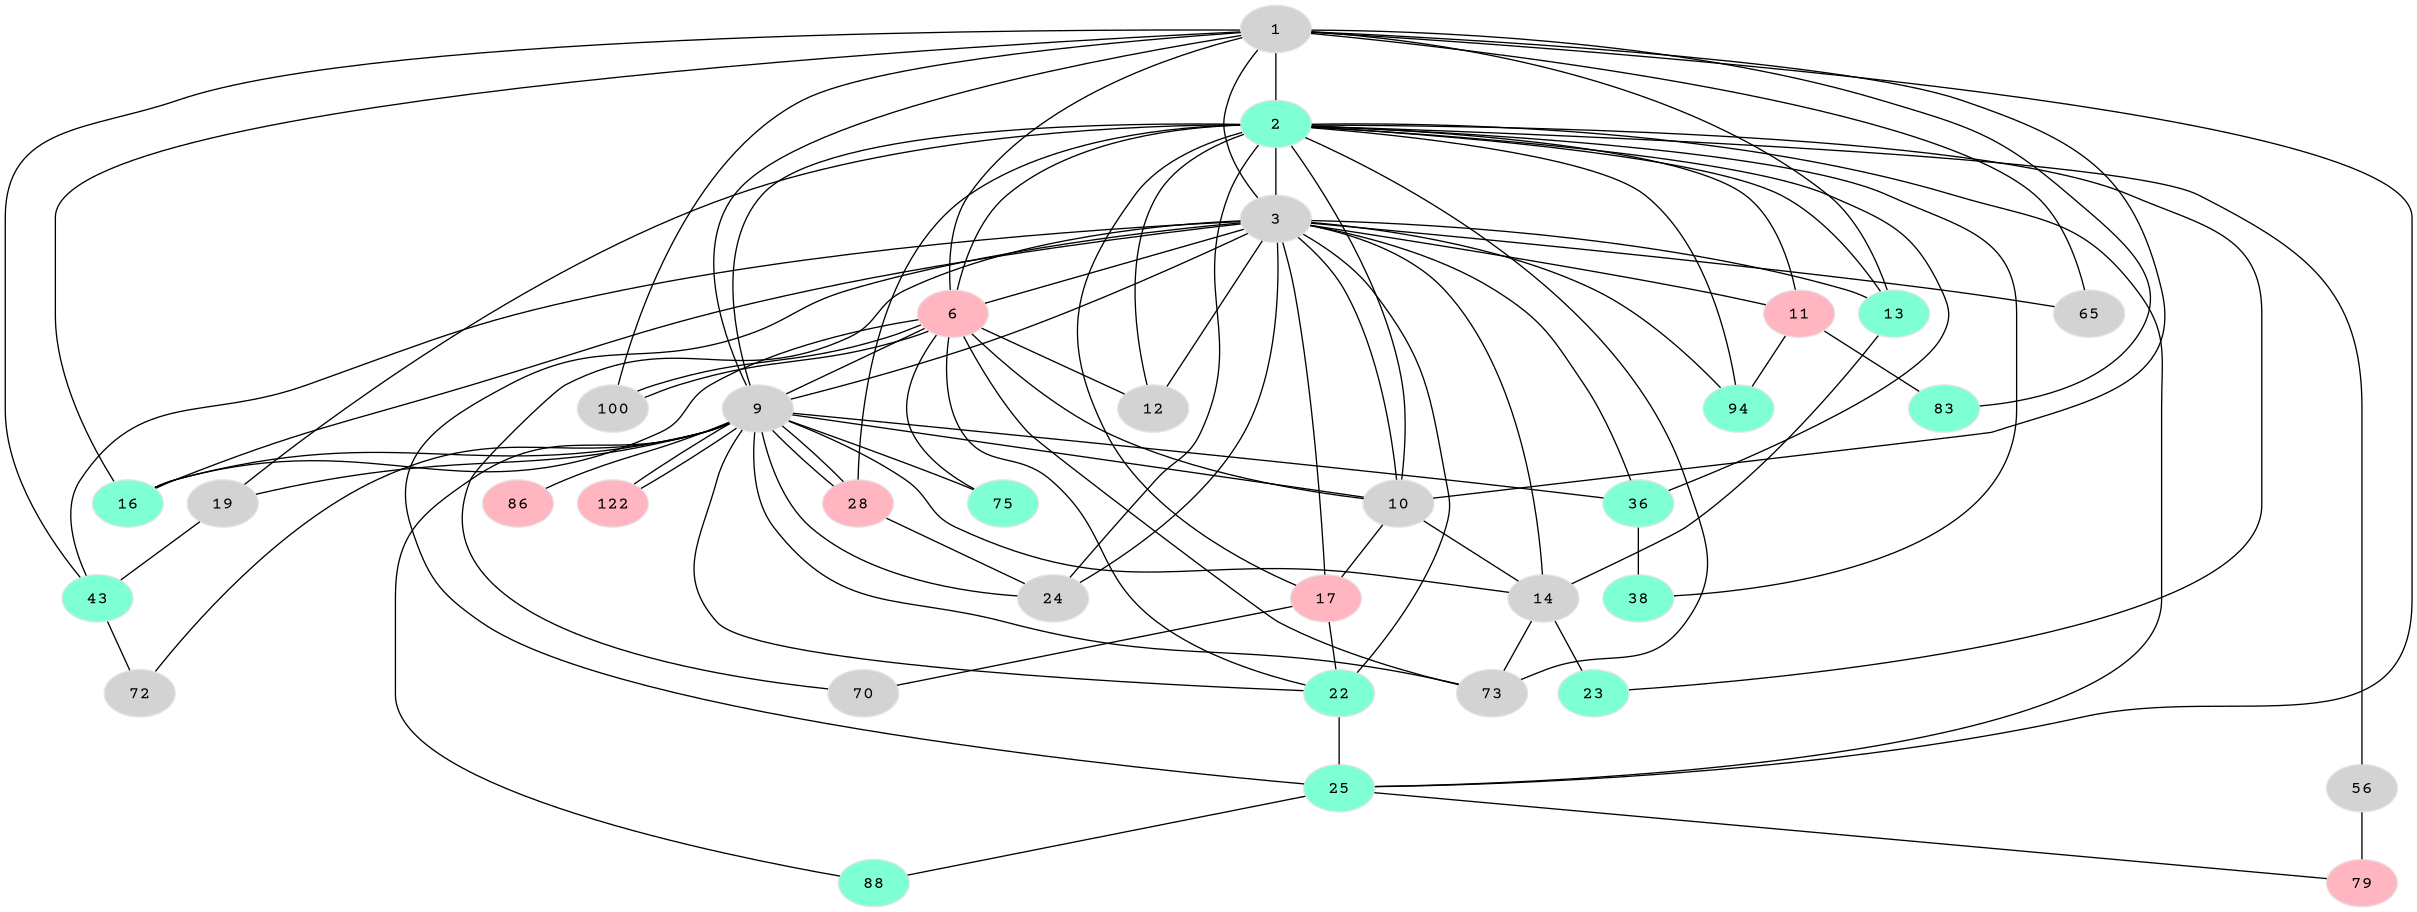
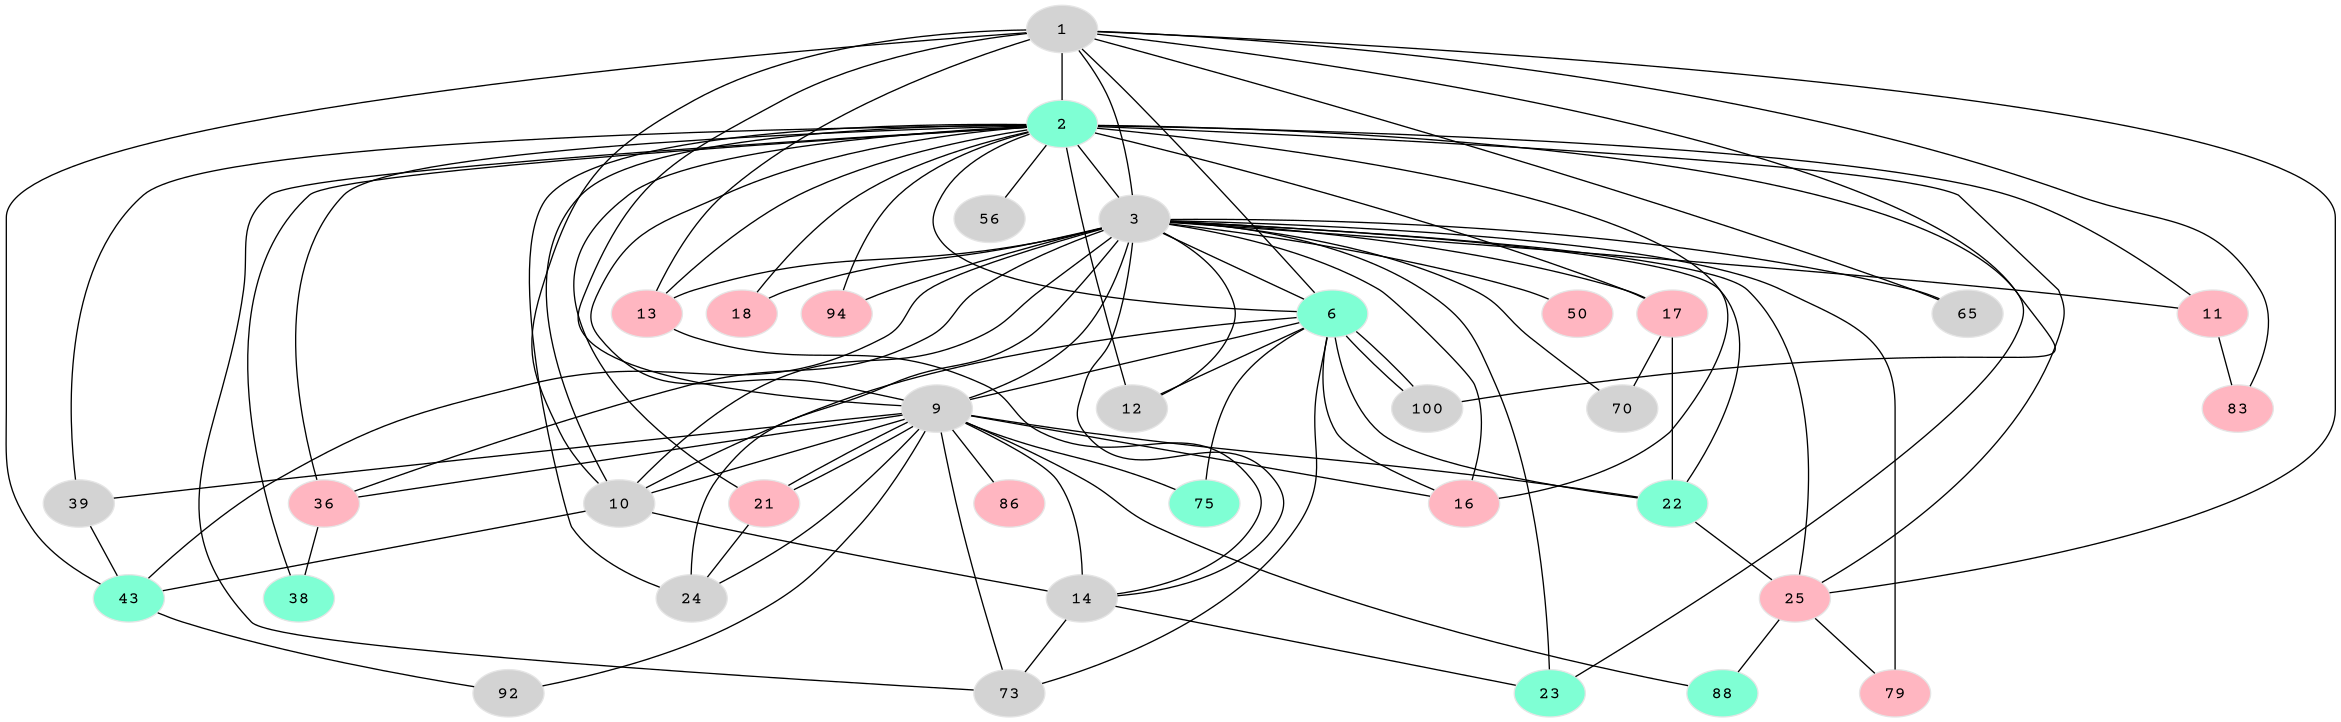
edge "1" -- "16": now "2" -- "16"
node "18": added
node "6": fillcolor lightpink -> aquamarine
node "50": added
node "13": fillcolor aquamarine -> lightpink
edge "3" -- "23": added
edge "11" -- "94": removed
node "94": fillcolor aquamarine -> lightpink
node "83": fillcolor aquamarine -> lightpink
node "16": fillcolor aquamarine -> lightpink
node "19": label "19" -> "39"
node "122": removed
node "28": label "28" -> "21"
node "36": fillcolor aquamarine -> lightpink
edge "10" -- "17": now "10" -- "43"
node "72": label "72" -> "92"
node "25": fillcolor aquamarine -> lightpink
edge "56" -- "79": now "3" -- "79"
